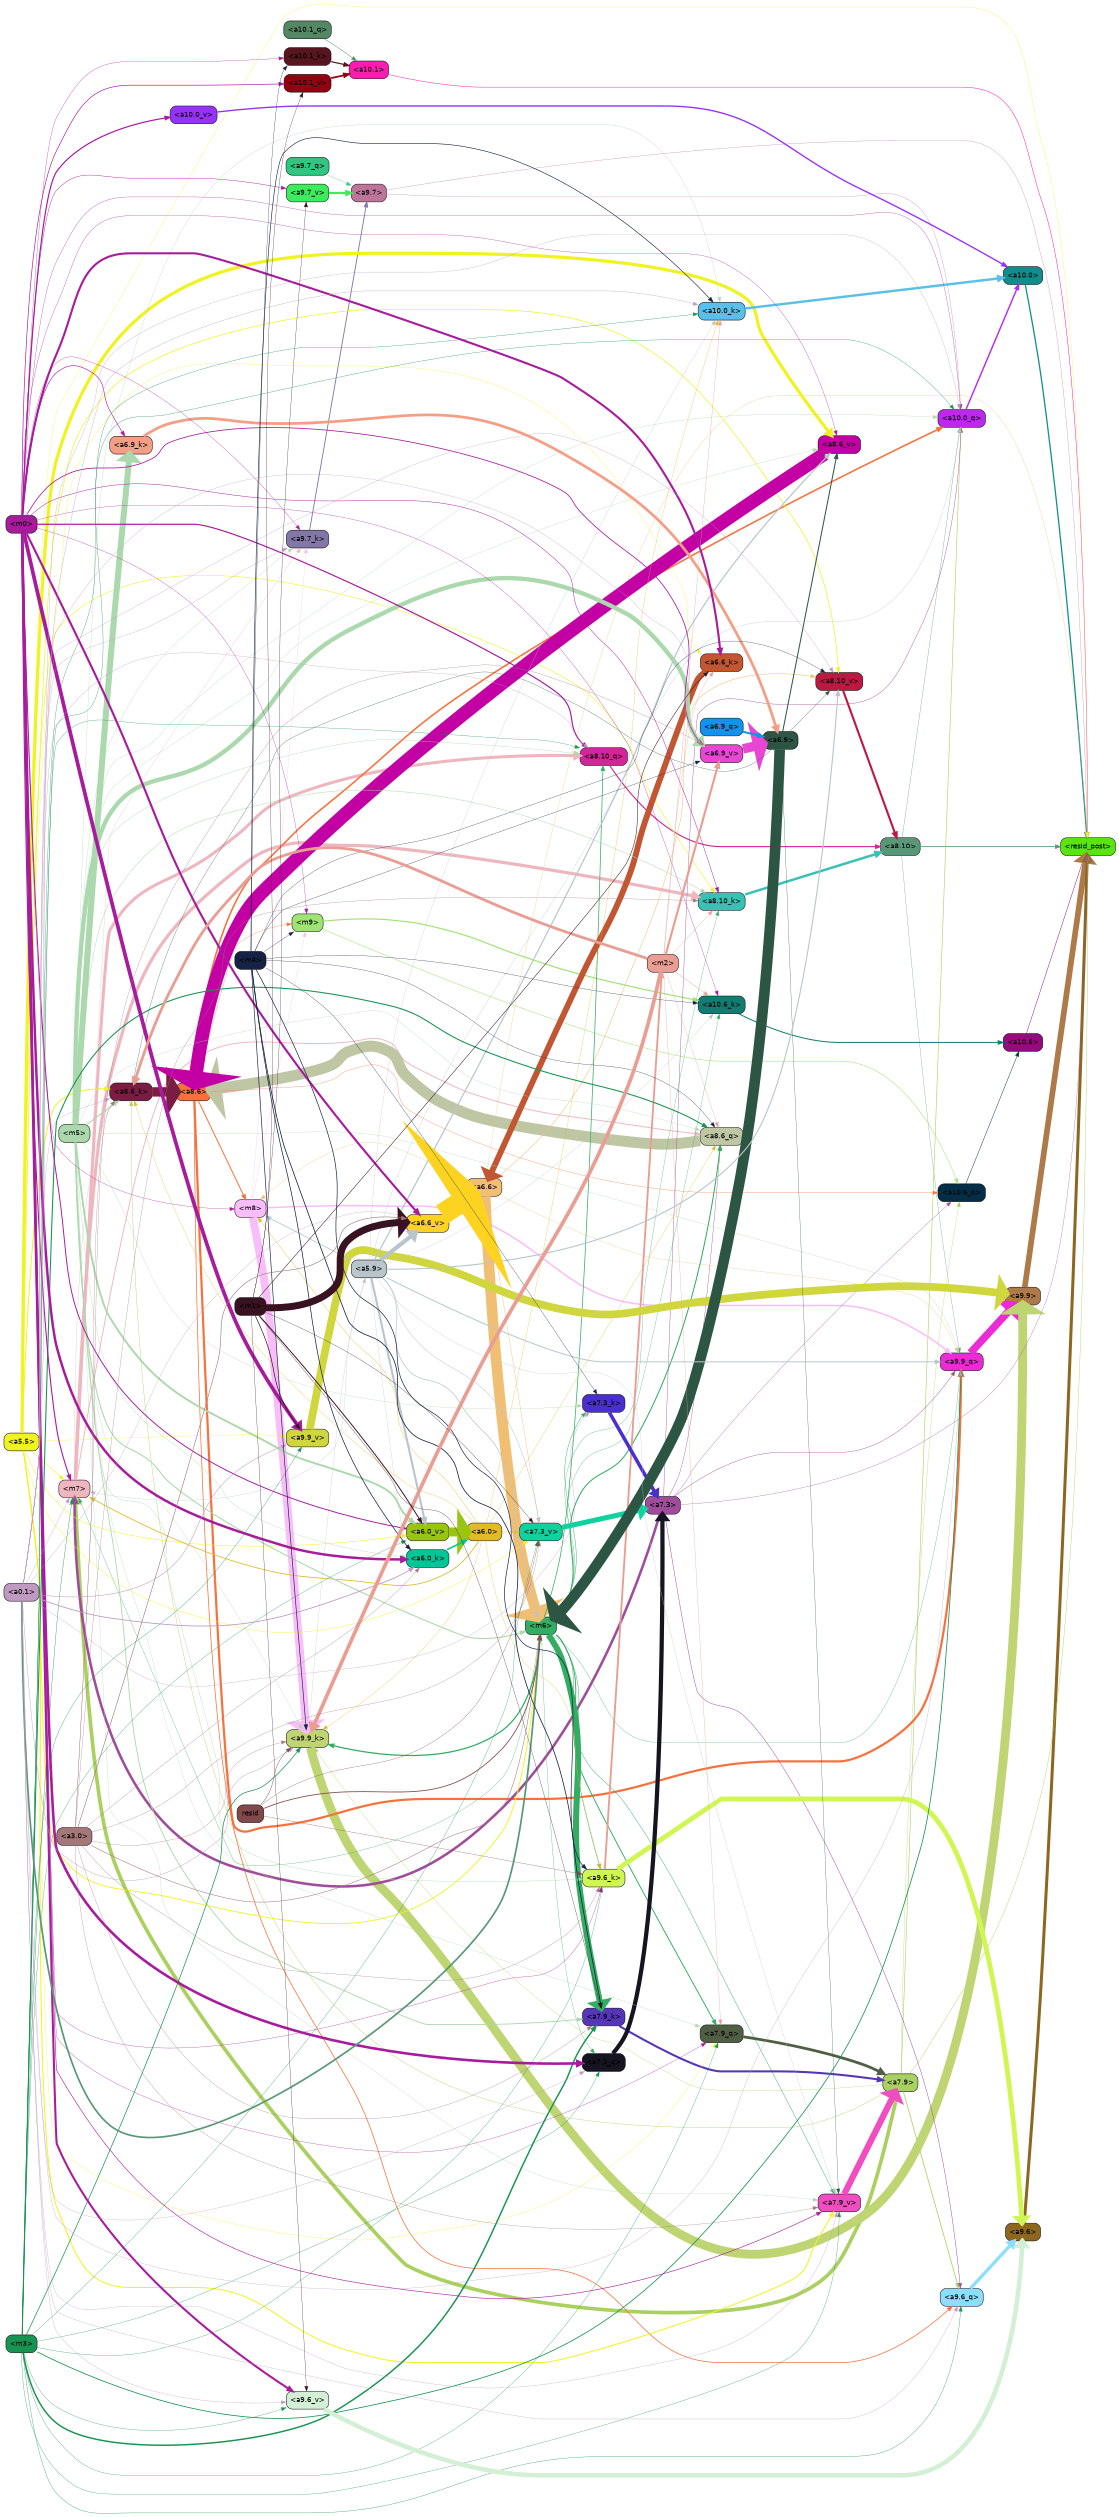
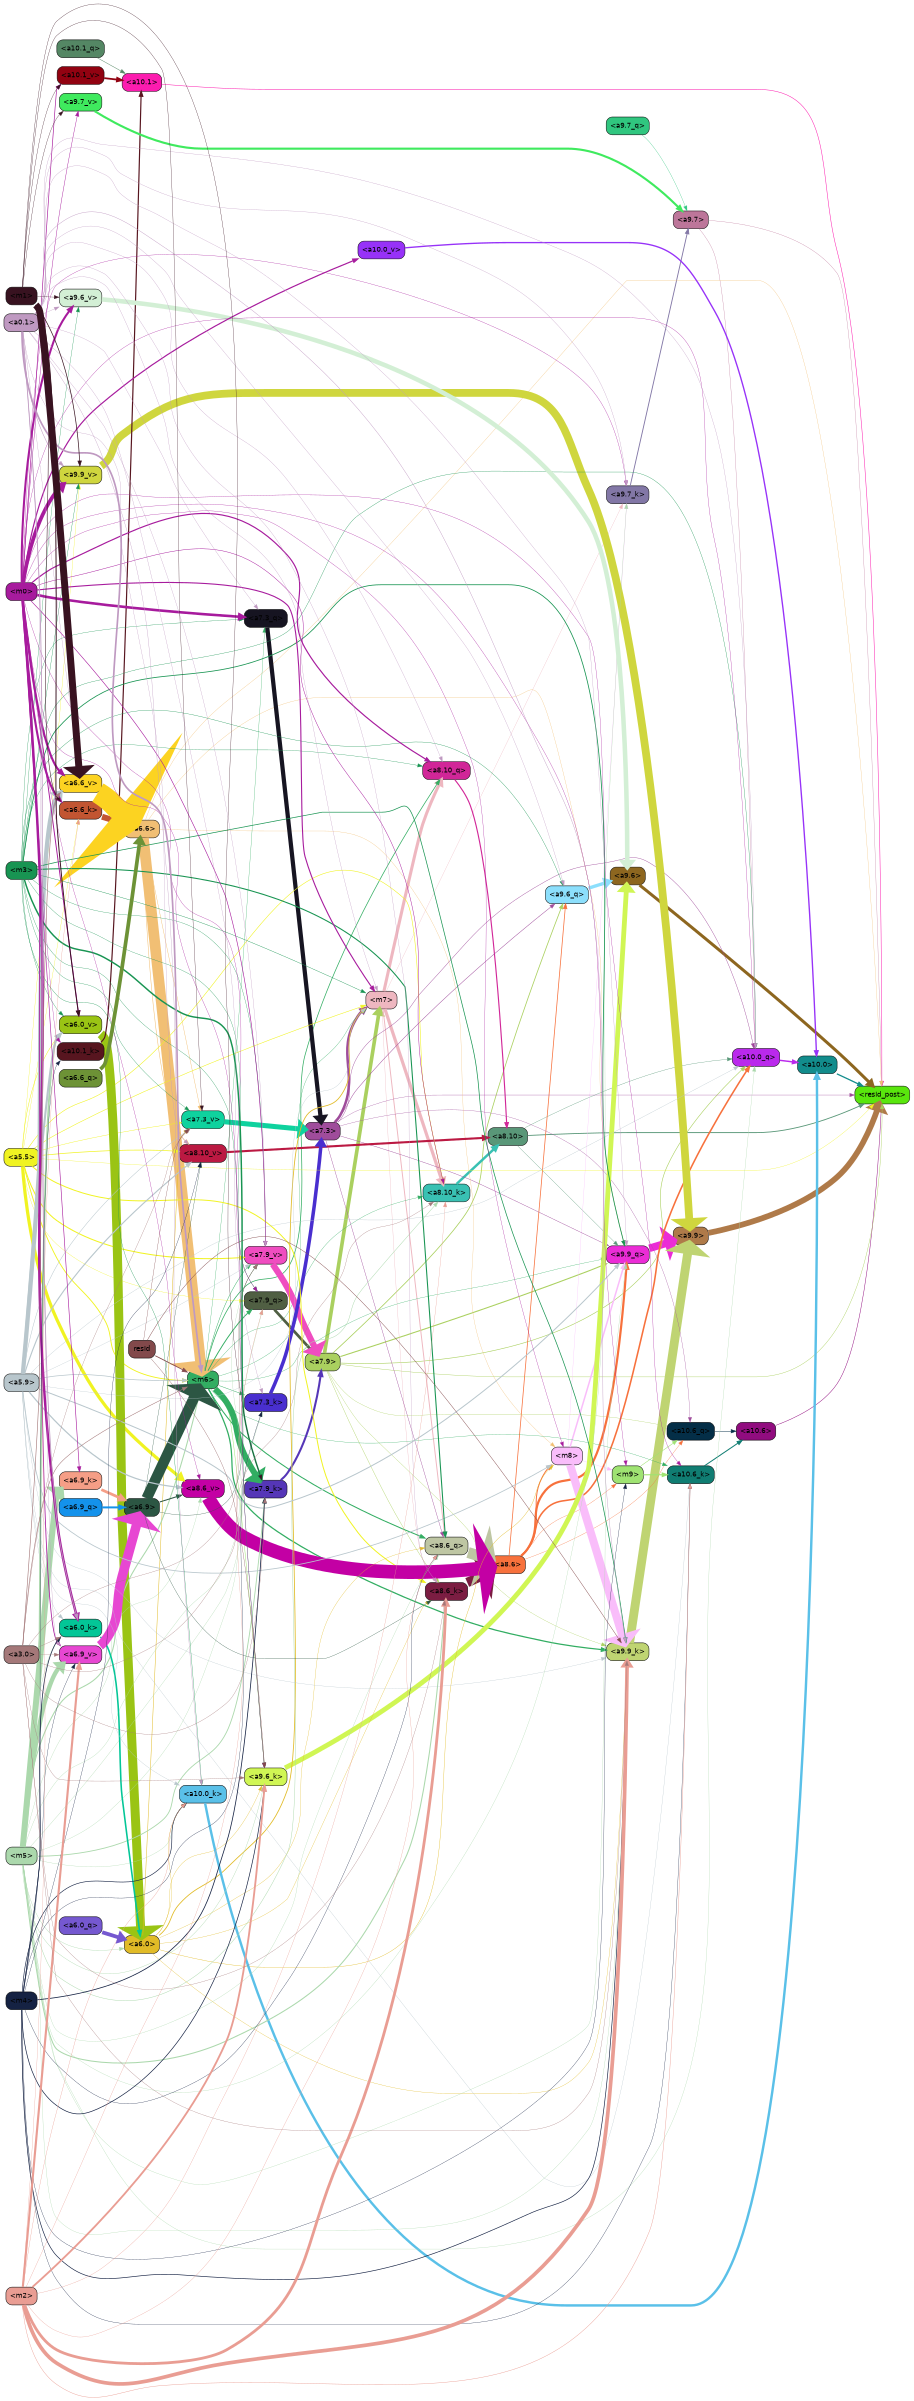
edge "<m5>" -> "<a8.10_q>": now "<m5>" -> "<a6.0>"
node "<a6.6_q>": added
edge "<a7.9>" -> "<a9.9_q>": added
edge "<a9.6_k>" -> "<m2>": reversed
edge "<a9.9_k>" -> "<a5.9>": reversed
edge "<m6>" -> "<a9.6_k>": color #32ad62 -> #9fe372
node "<a6.0_q>": added
edge "<a0.1>" -> "<m6>": color #599778 -> #bf99c1
